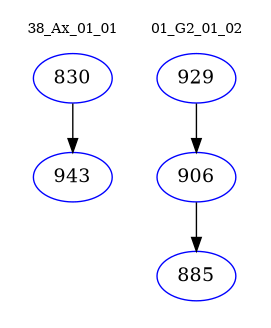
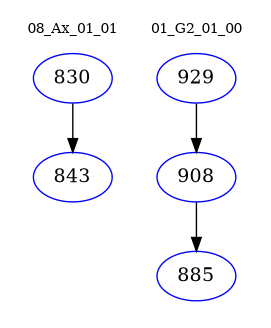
cluster "38_Ax_01_01": label "38_Ax_01_01" -> "08_Ax_01_01"
cluster "01_G2_01_02": label "01_G2_01_02" -> "01_G2_01_00"
node "943": label "943" -> "843"
node "906": label "906" -> "908"
